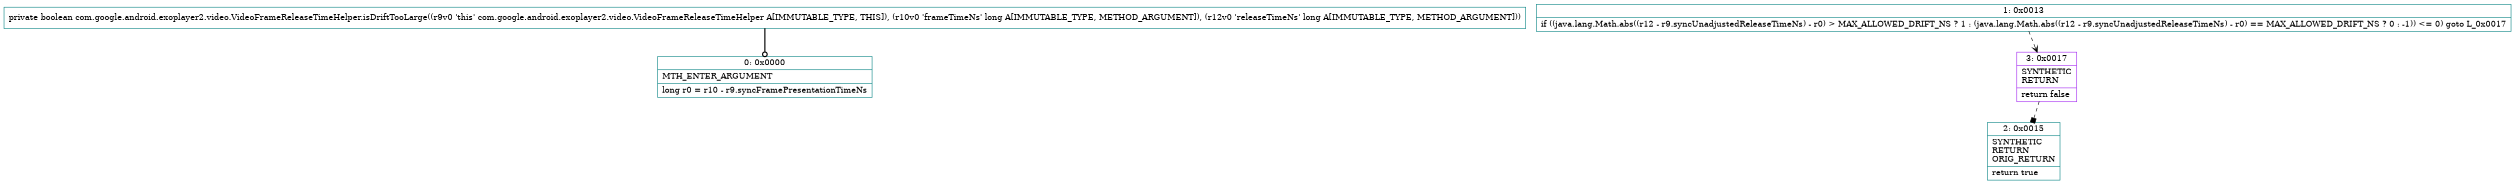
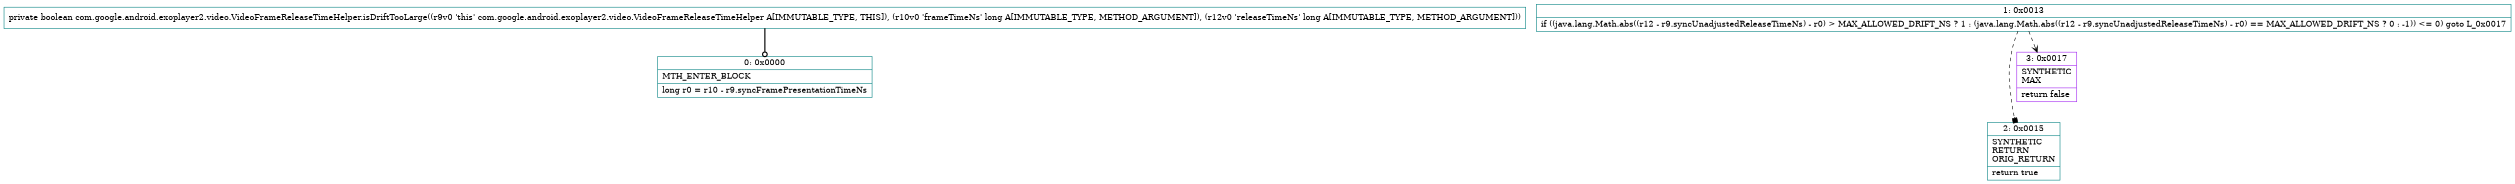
node "0: 0x0000": text "MTH_ENTER_ARGUMENT" -> "MTH_ENTER_BLOCK"
node "3: 0x0017": text "RETURN" -> "MAX"
edge "3: 0x0017" -> "2: 0x0015": now "1: 0x0013" -> "2: 0x0015"
